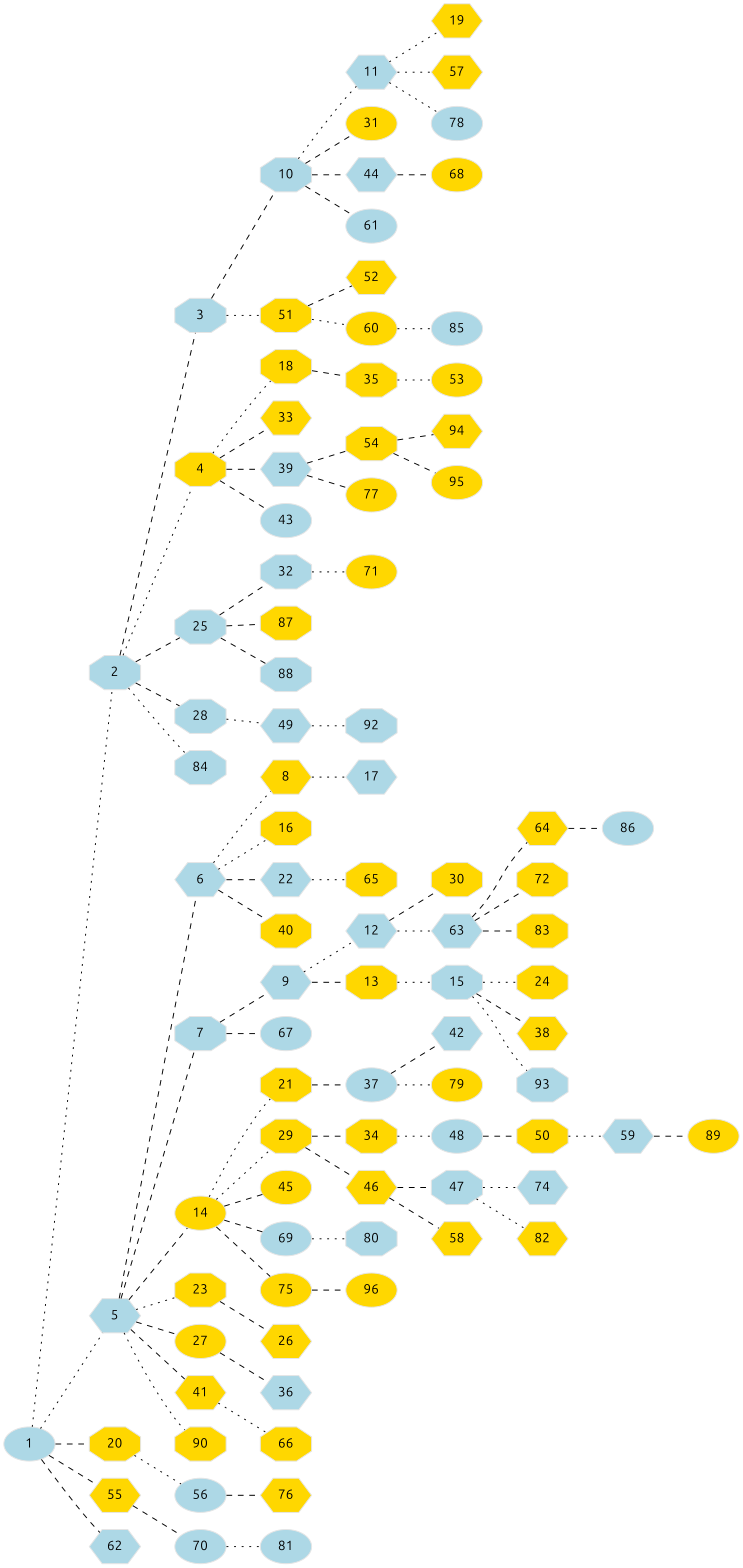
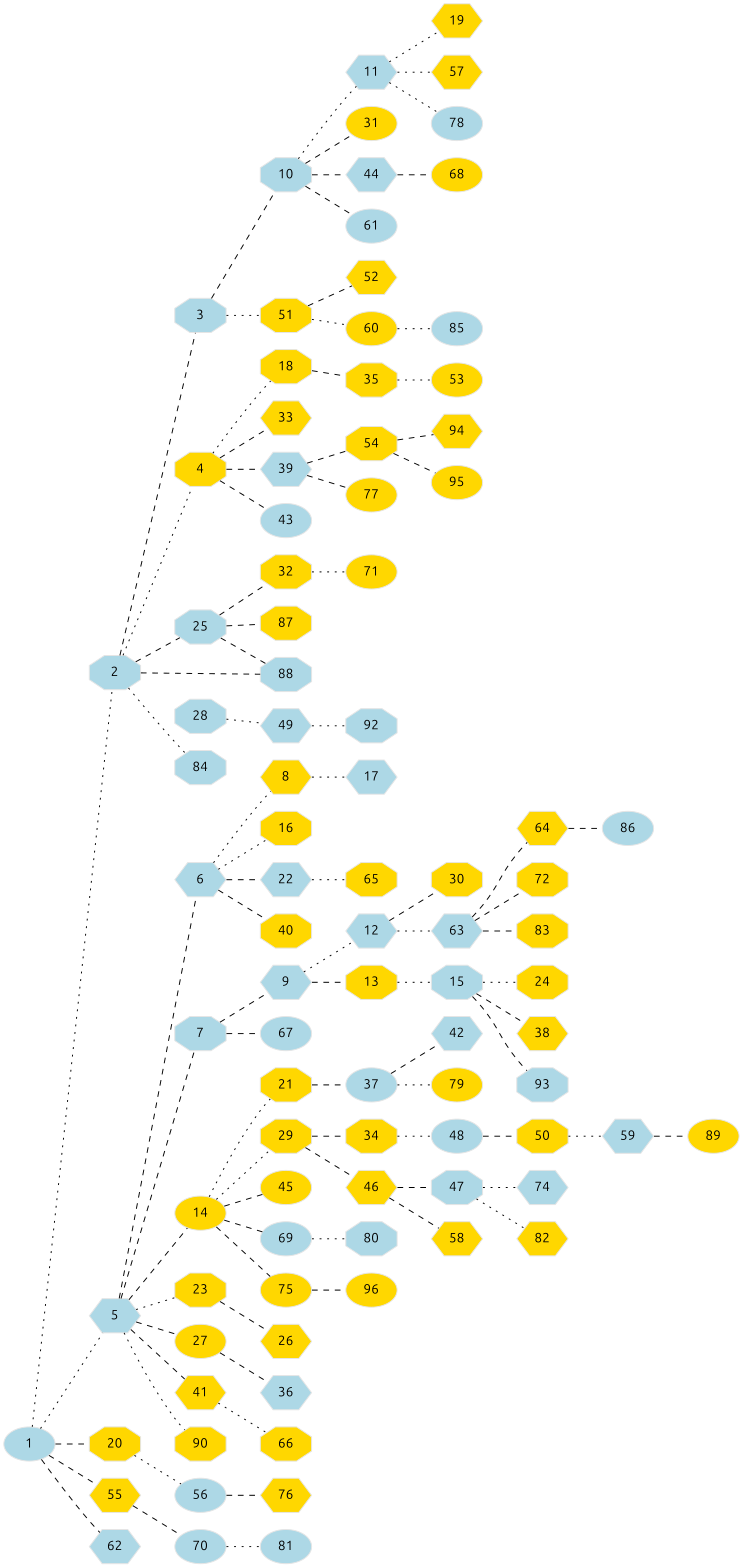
node "32": fillcolor lightblue -> gold
edge "2" -- "28": now "2" -- "88"
edge "15" -- "93": style dotted -> dashed
